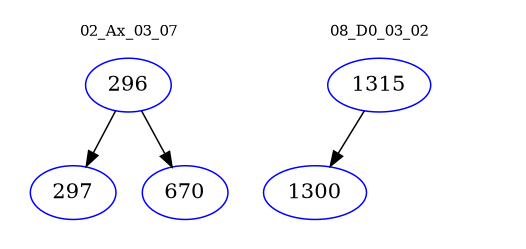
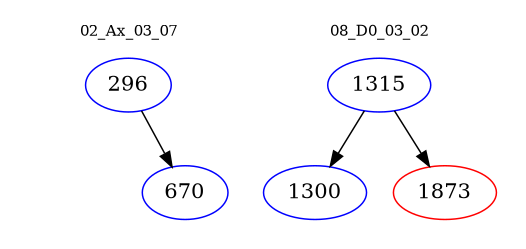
node "297": removed
node "1873": added
